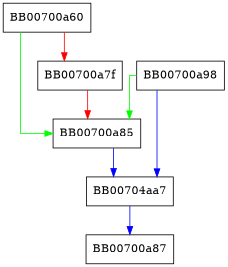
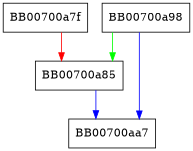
node "BB00700a60": removed
node "BB00704aa7": label "BB00704aa7" -> "BB00700aa7"
node "BB00700a87": removed
